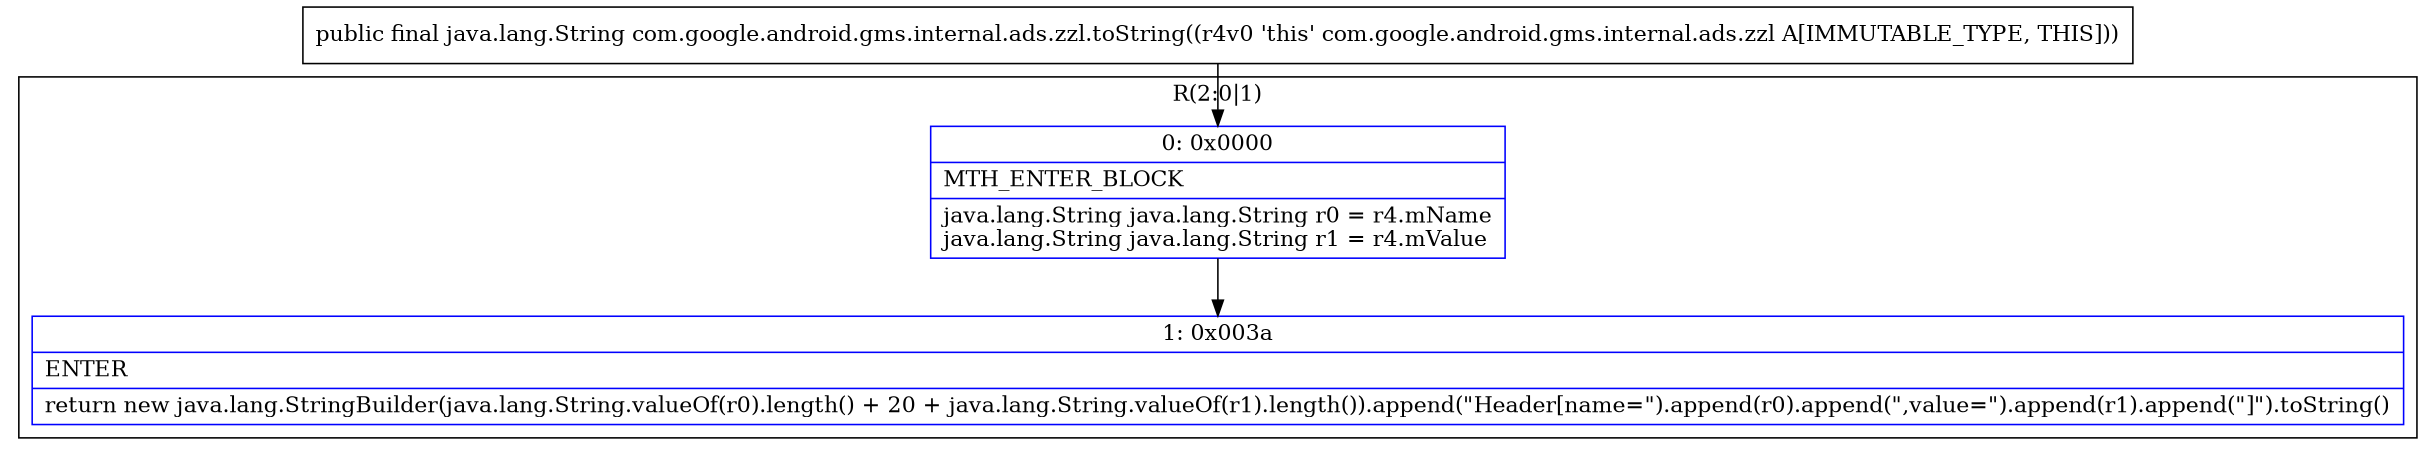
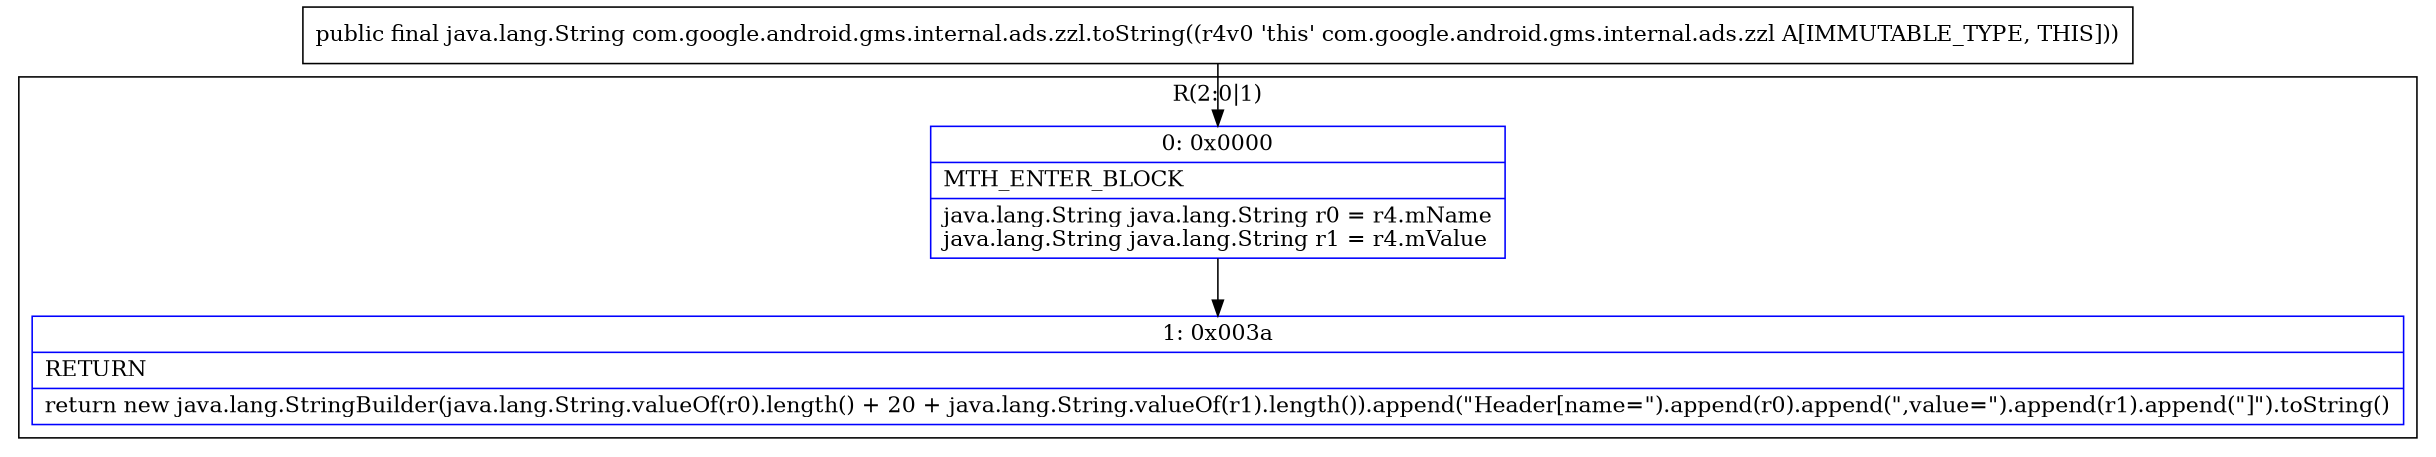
node "1: 0x003a": text "ENTER" -> "RETURN"
